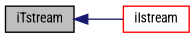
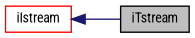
edge "iIstream" -> "iTstream": reversed
